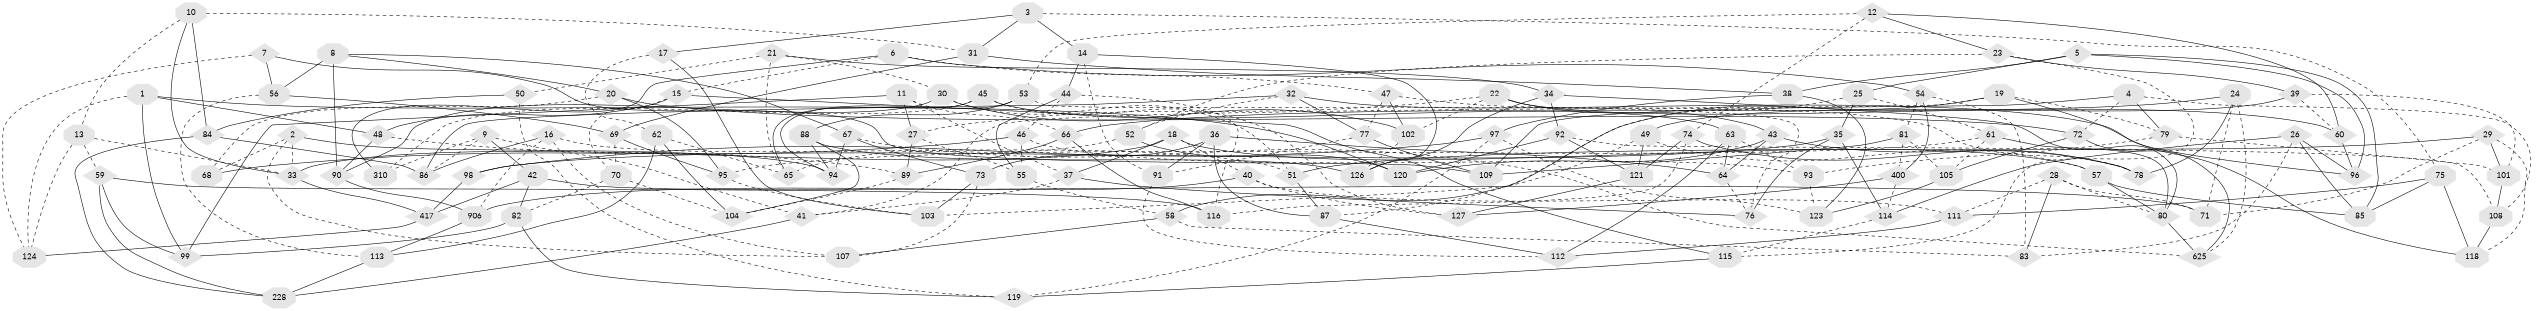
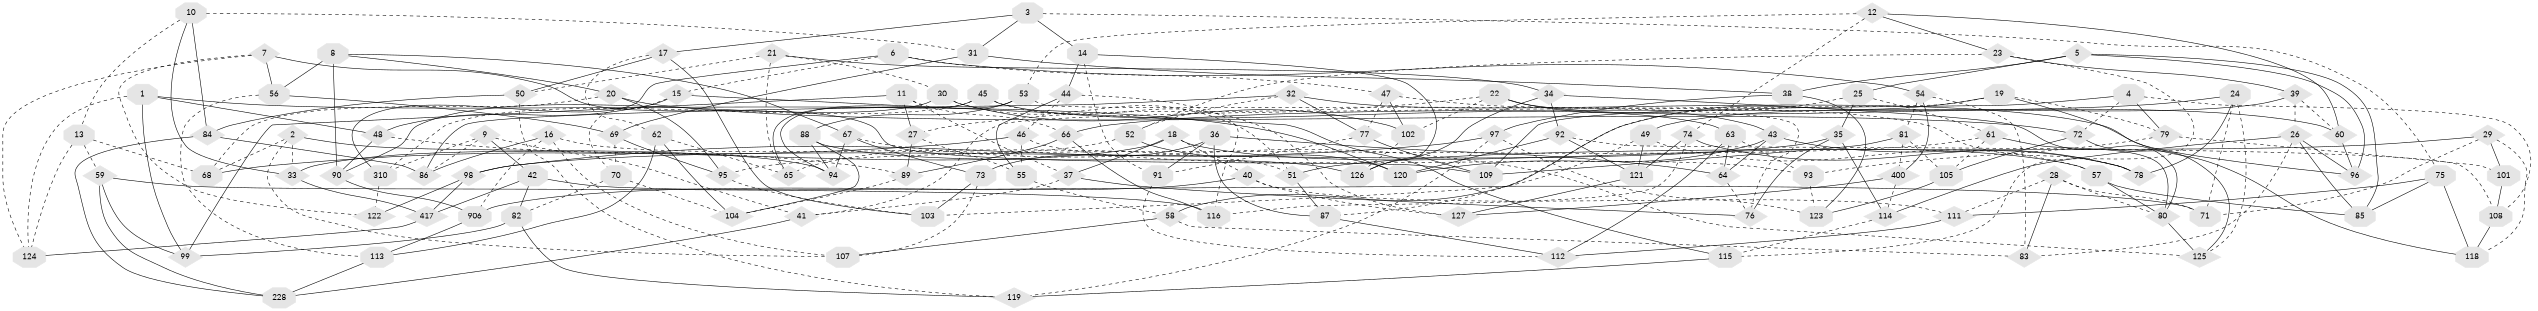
edge "17" -- "50": added
edge "39" -- "101": now "39" -- "26"
edge "13" -- "33": now "13" -- "68"
node "122": added
node "625": label "625" -> "125"
